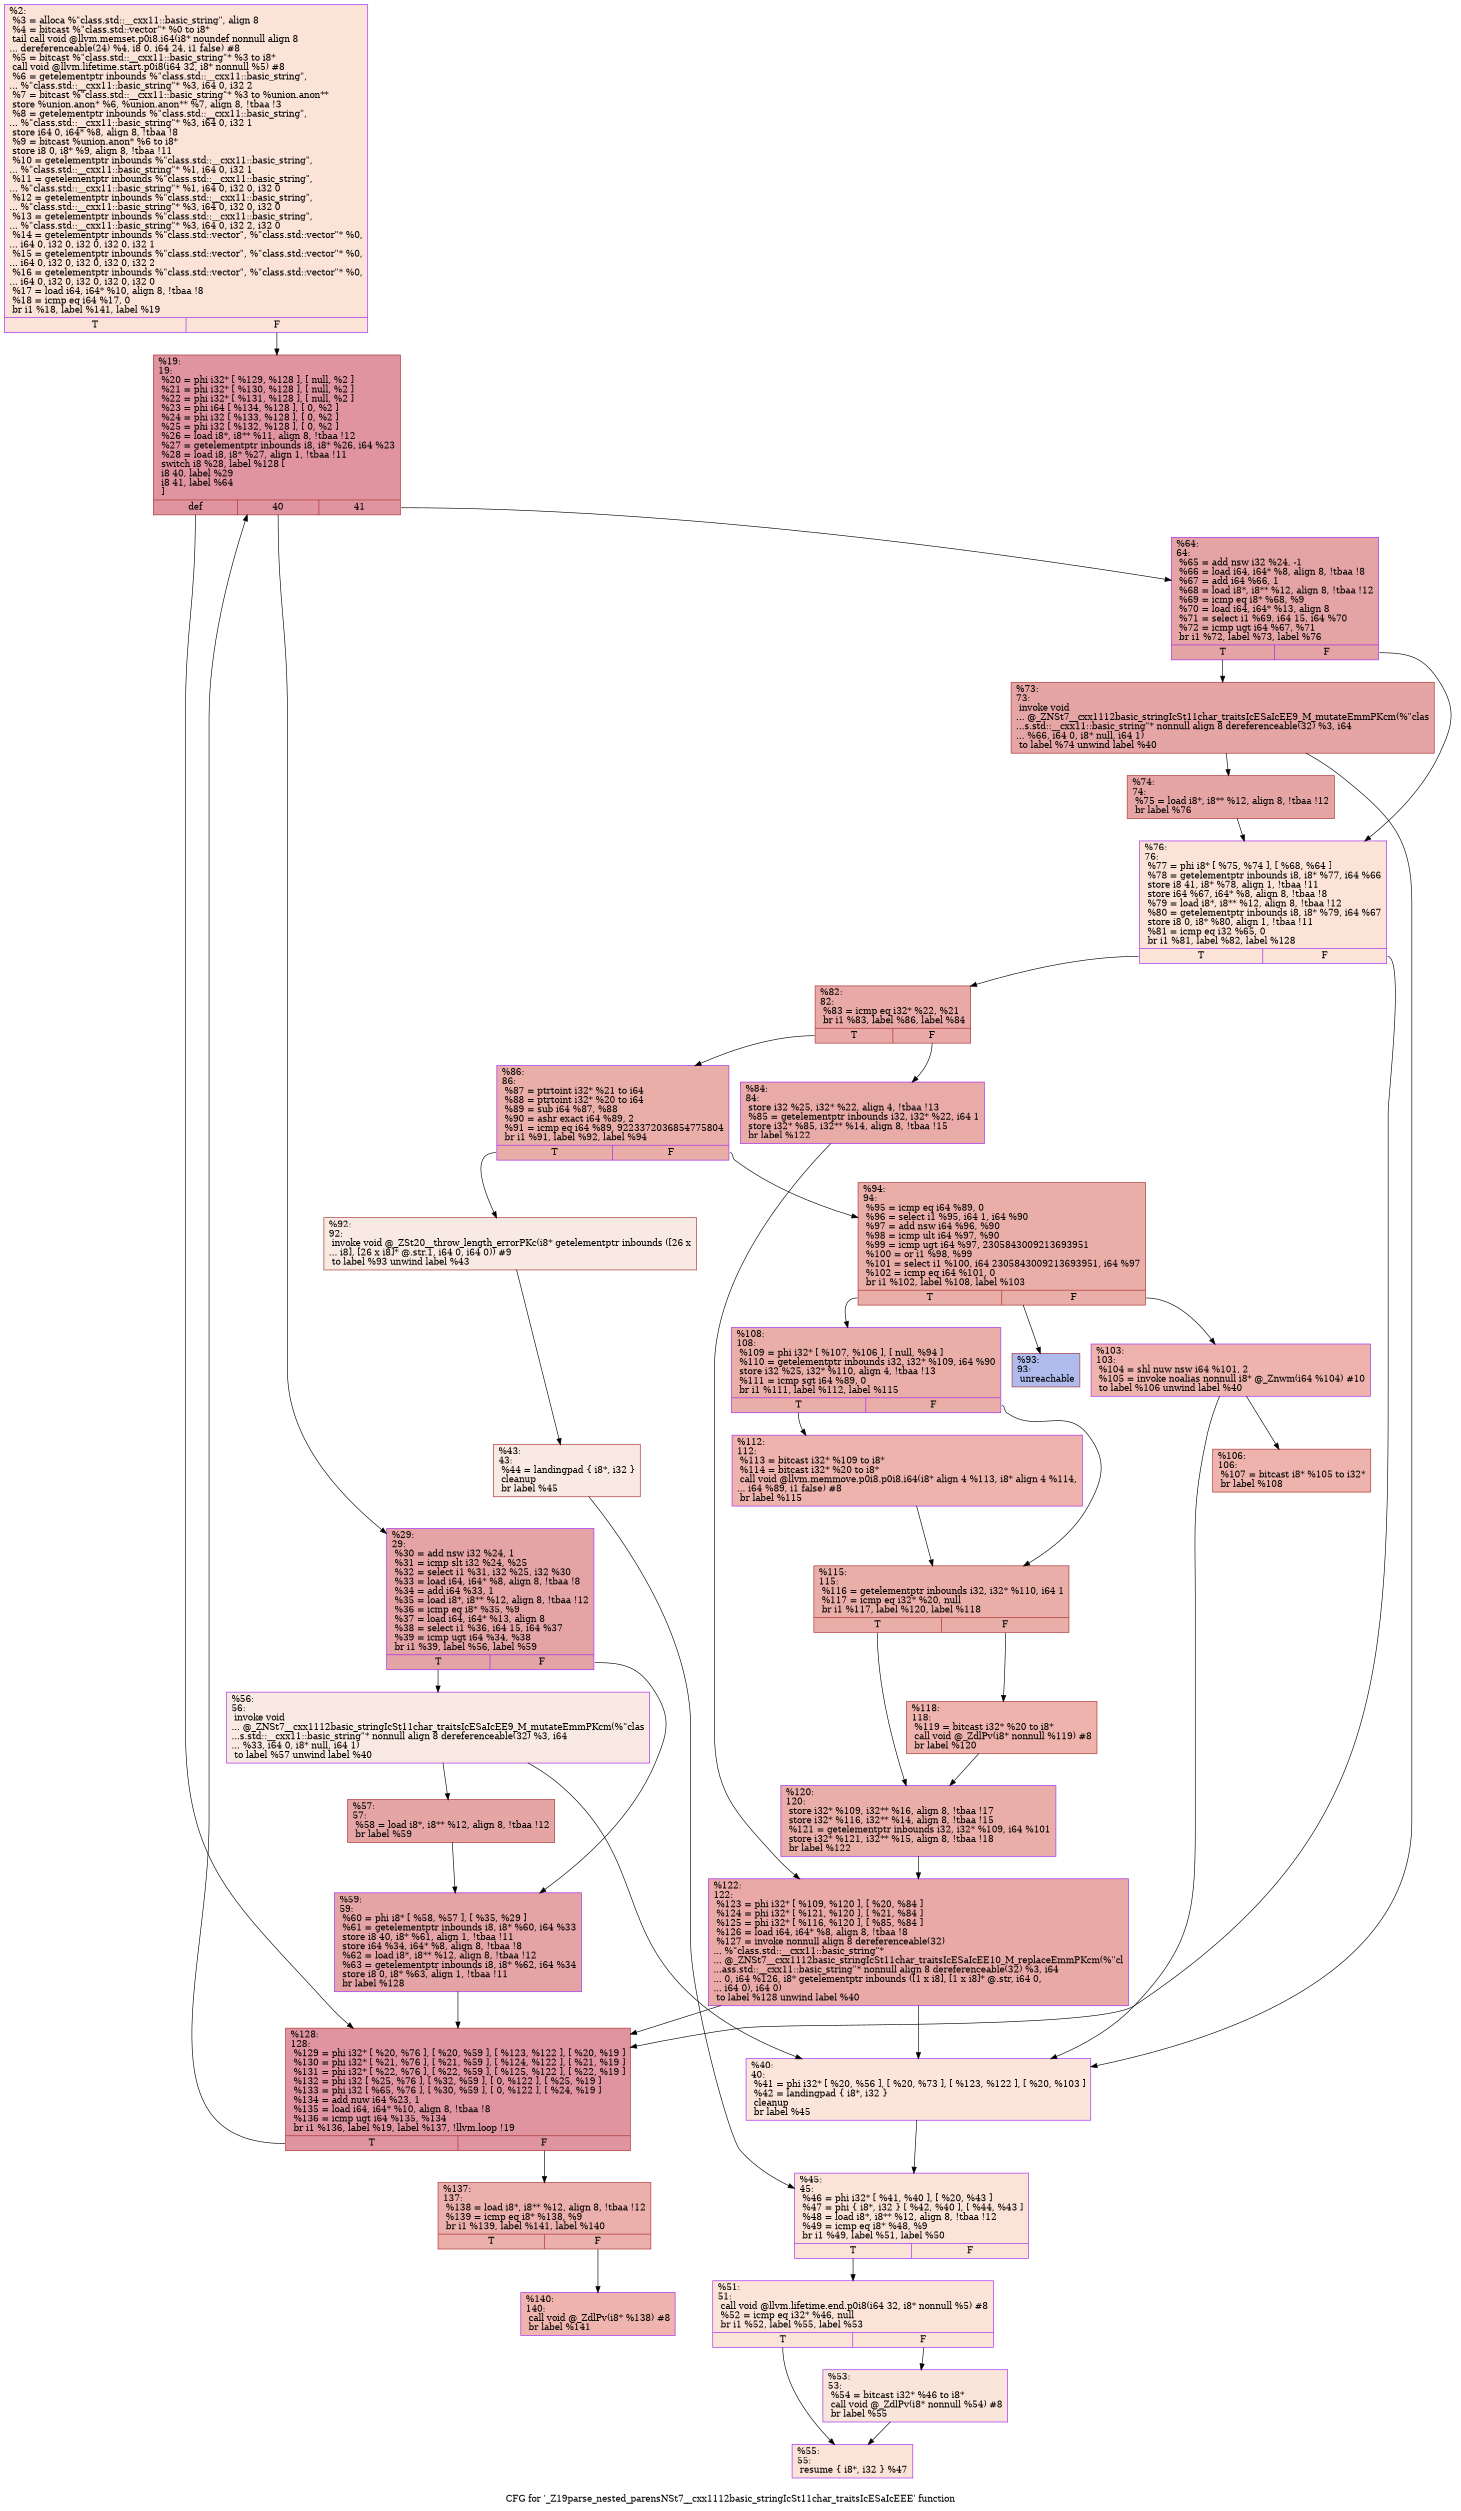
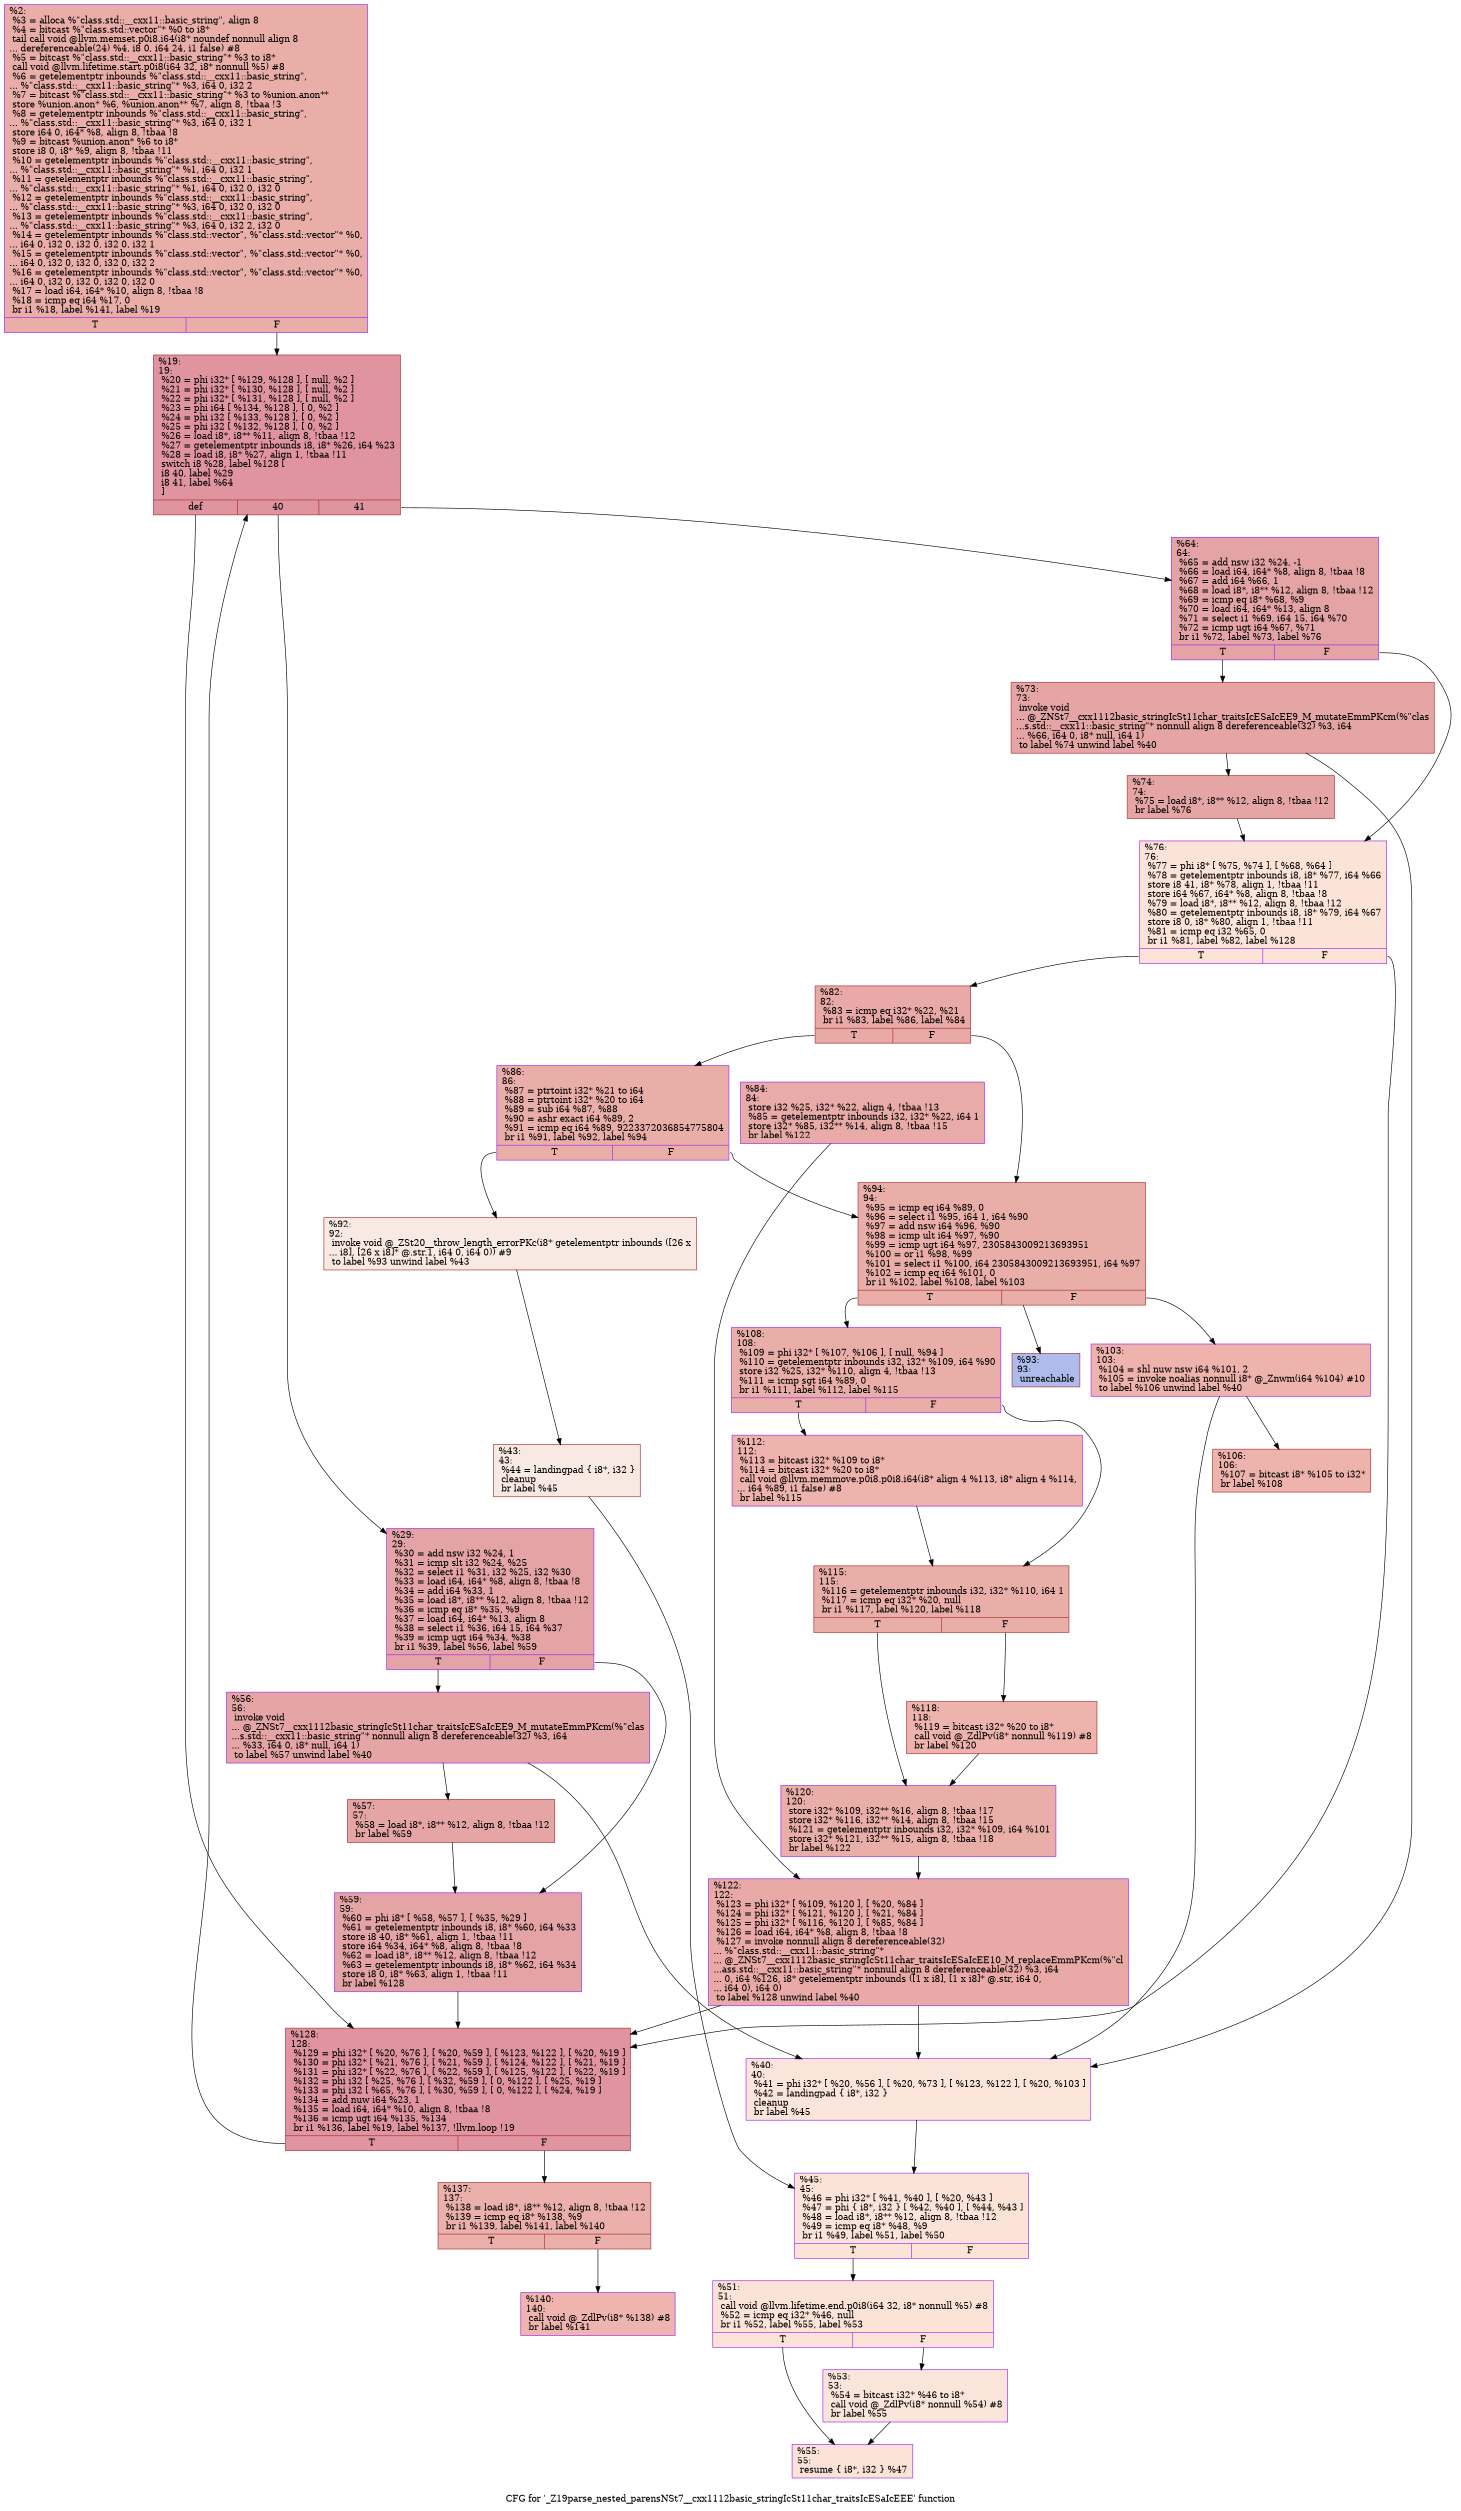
node "%2:": fillcolor #f6bfa670 -> #d0473d70
edge "%82:" -> "%84:": now "%82:" -> "%94:"
node "%56:": fillcolor #efcebd70 -> #c5333470
